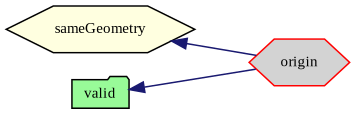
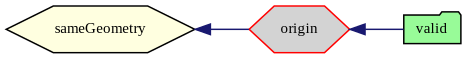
edge "origin" -> "valid": reversed
